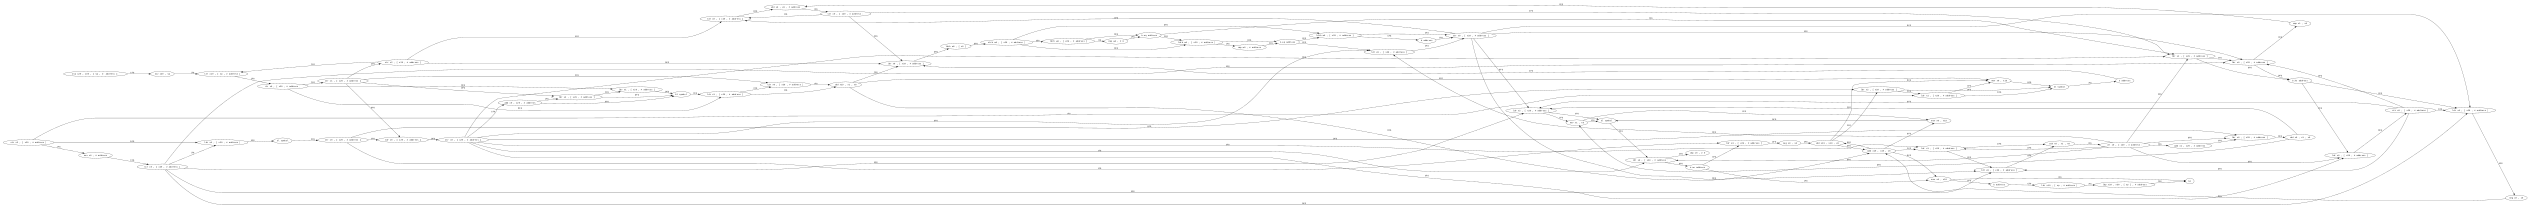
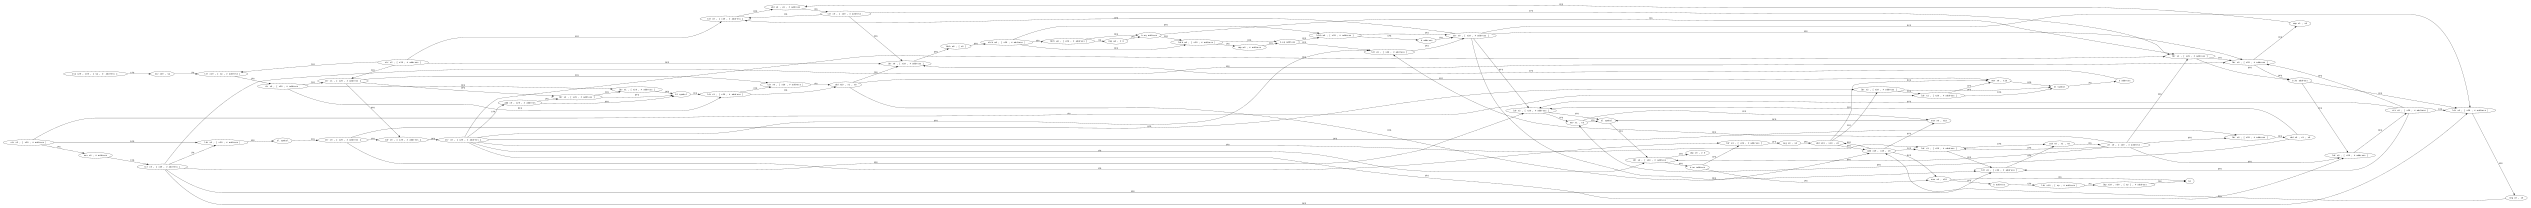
edge "str x1 , [ x29 , # address ]" -> "str x2 , [ x29 , # address ]": reversed
node "add x1 , x29 , # address": removed
